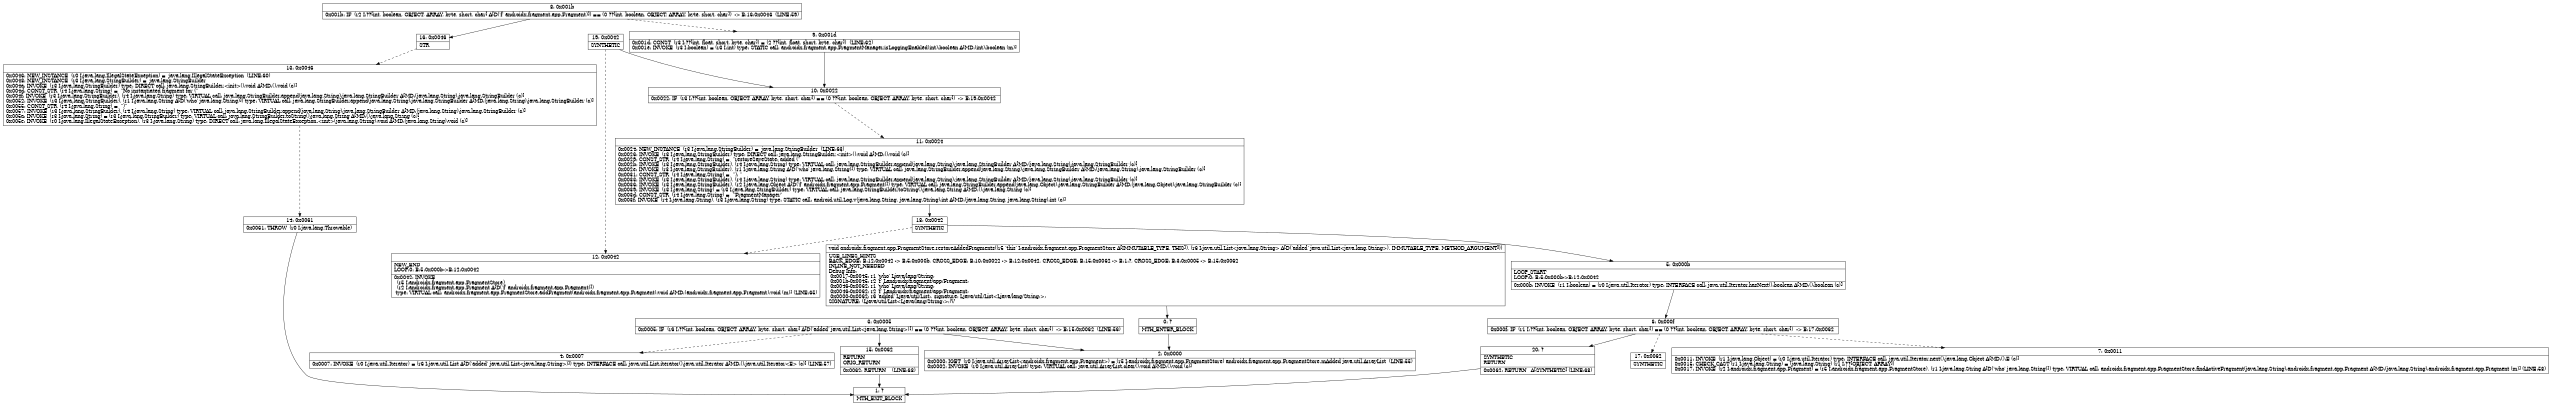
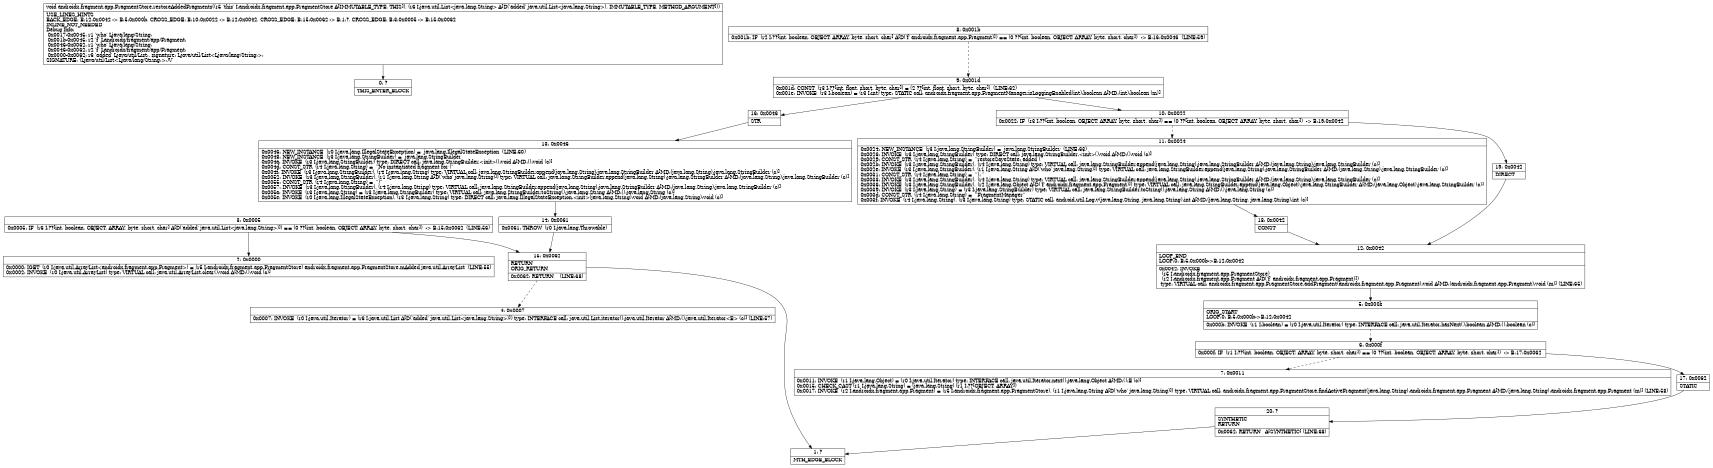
edge "8: 0x001b" -> "16: 0x0046": now "9: 0x001d" -> "16: 0x0046"
node "19: 0x0042": text "SYNTHETIC" -> "DIRECT"
edge "16: 0x0046" -> "13: 0x0046": style dashed -> solid
edge "19: 0x0042" -> "10: 0x0022": reversed
edge "19: 0x0042" -> "12: 0x0042": style dashed -> solid
edge "13: 0x0046" -> "14: 0x0061": style dashed -> solid
node "18: 0x0042": text "SYNTHETIC" -> "CONST"
edge "18: 0x0042" -> "5: 0x000b": now "12: 0x0042" -> "5: 0x000b"
edge "18: 0x0042" -> "12: 0x0042": style dashed -> solid
node "12: 0x0042": text "NEW_END" -> "LOOP_END"
node "5: 0x000b": text "LOOP_START" -> "ORIG_START"
edge "5: 0x000b" -> "6: 0x000f": style solid -> dashed
node "0: ?": text "MTH_ENTER_BLOCK" -> "THIS_ENTER_BLOCK"
edge "0: ?" -> "2: 0x0000": removed
edge "6: 0x000f" -> "20: ?": now "17: 0x0062" -> "20: ?"
edge "6: 0x000f" -> "17: 0x0062": style dashed -> solid
edge "3: 0x0005" -> "4: 0x0007": now "15: 0x0062" -> "4: 0x0007"
node "17: 0x0062": text "SYNTHETIC" -> "STATIC"
edge "14: 0x0061" -> "1: ?": now "14: 0x0061" -> "15: 0x0062"
node "1: ?": text "MTH_EXIT_BLOCK" -> "MTH_EDGE_BLOCK"
